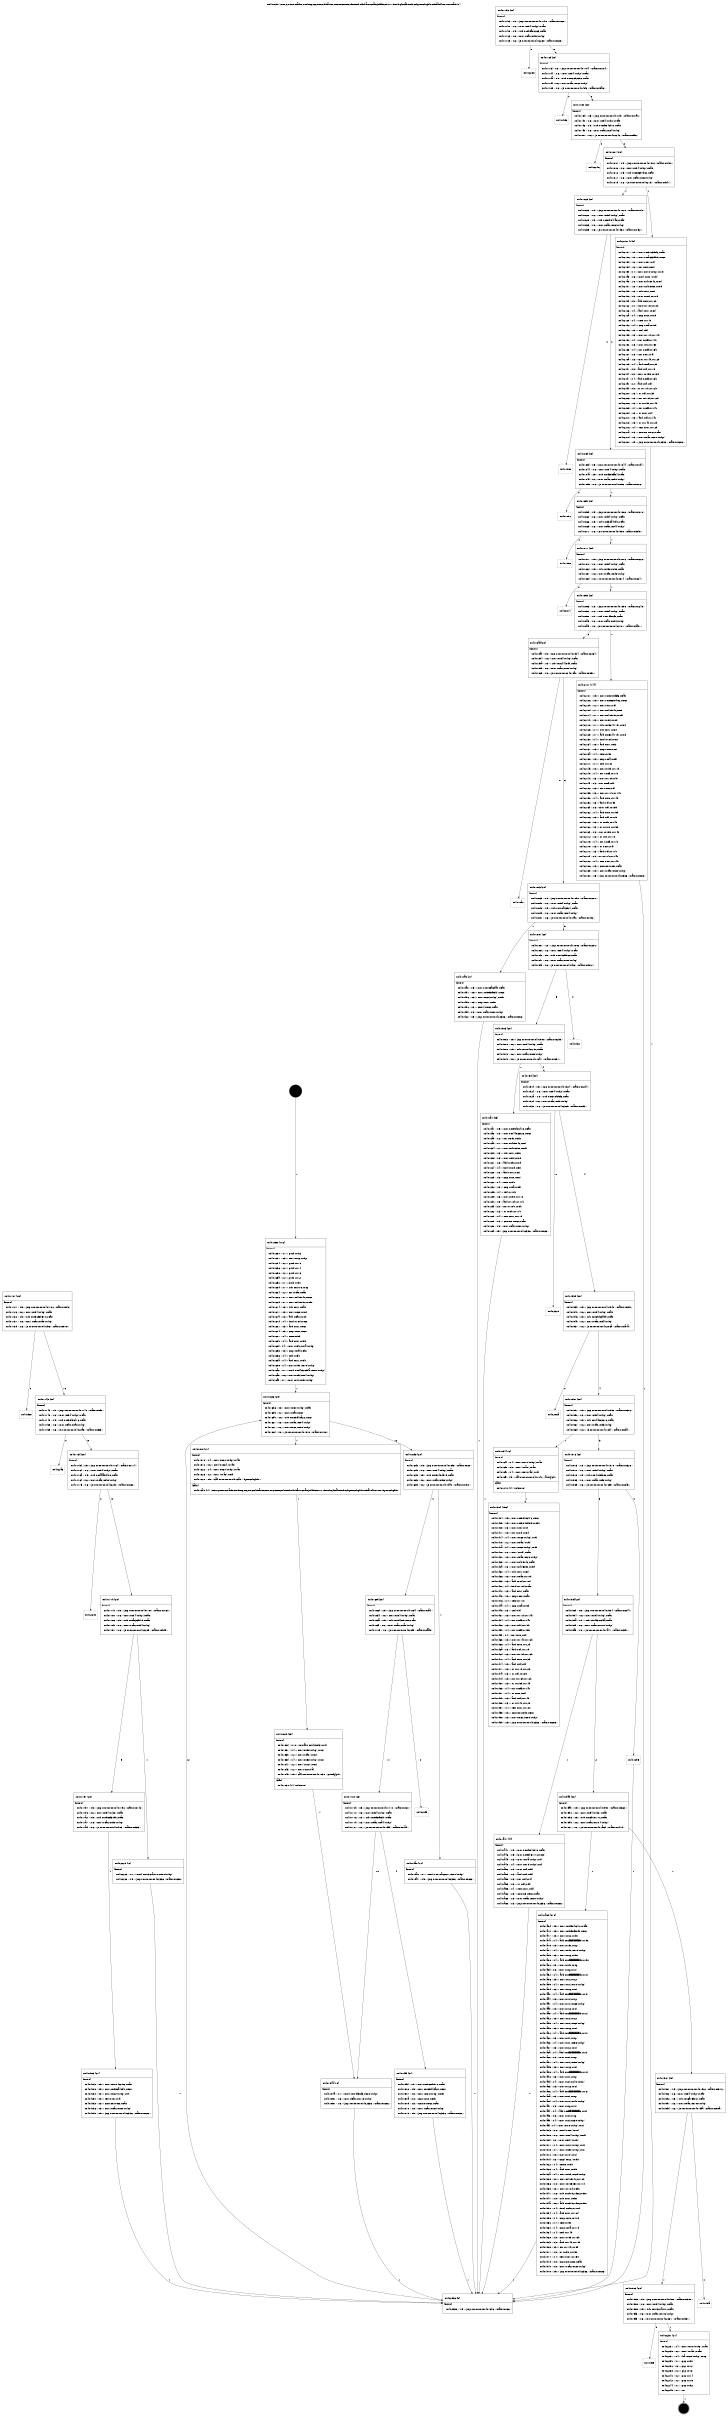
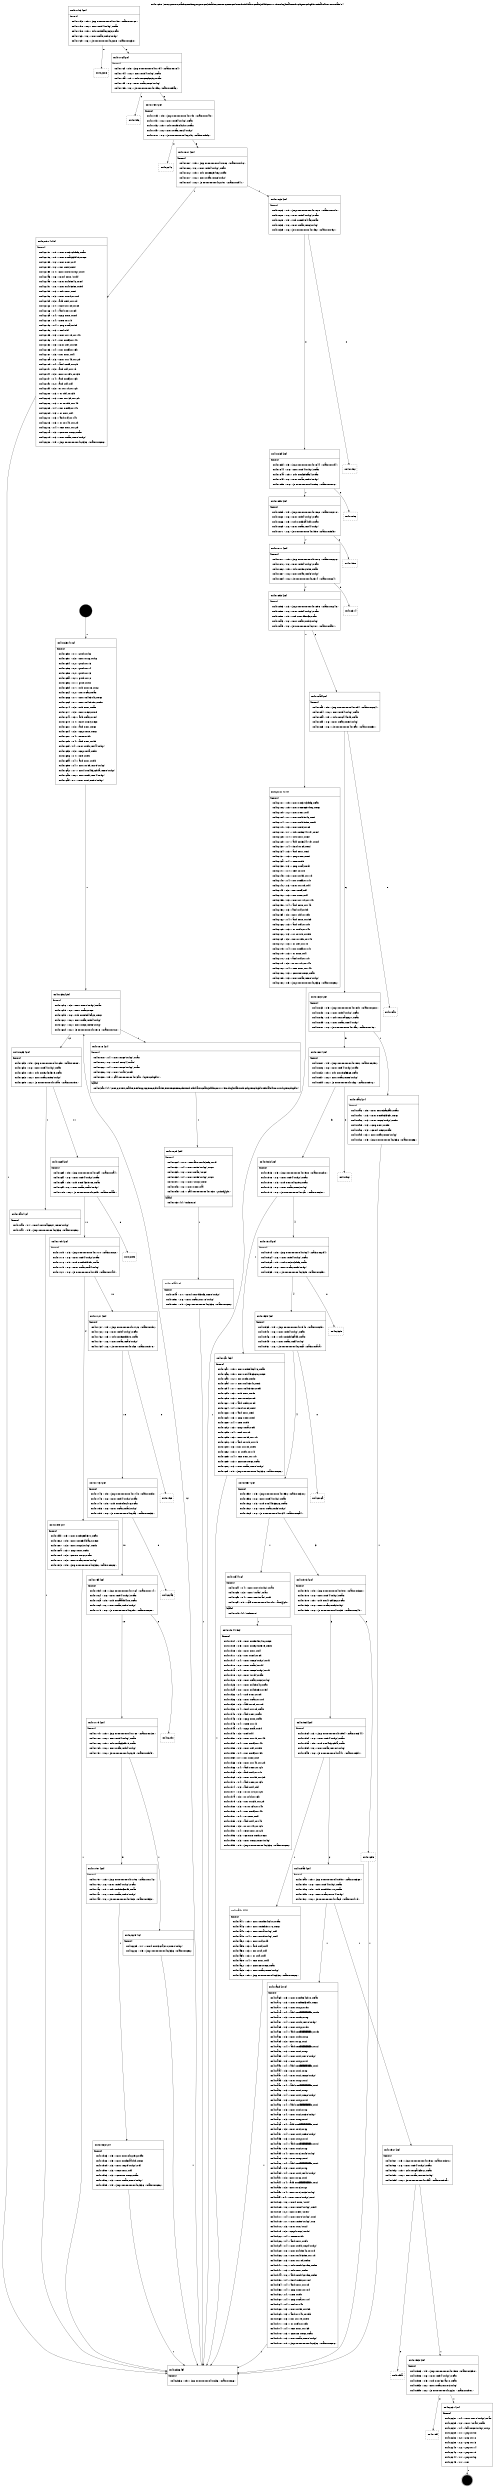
edge "0x40170b [28]" -> "0x401e4a [18]": now "0x40170b [28]" -> "0x401727 [28]"
